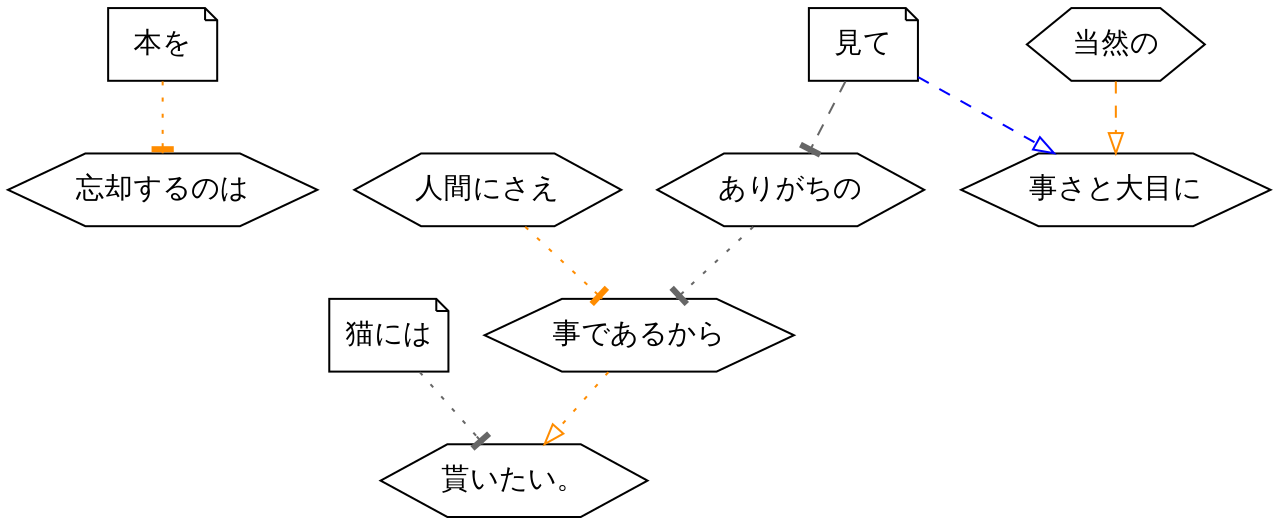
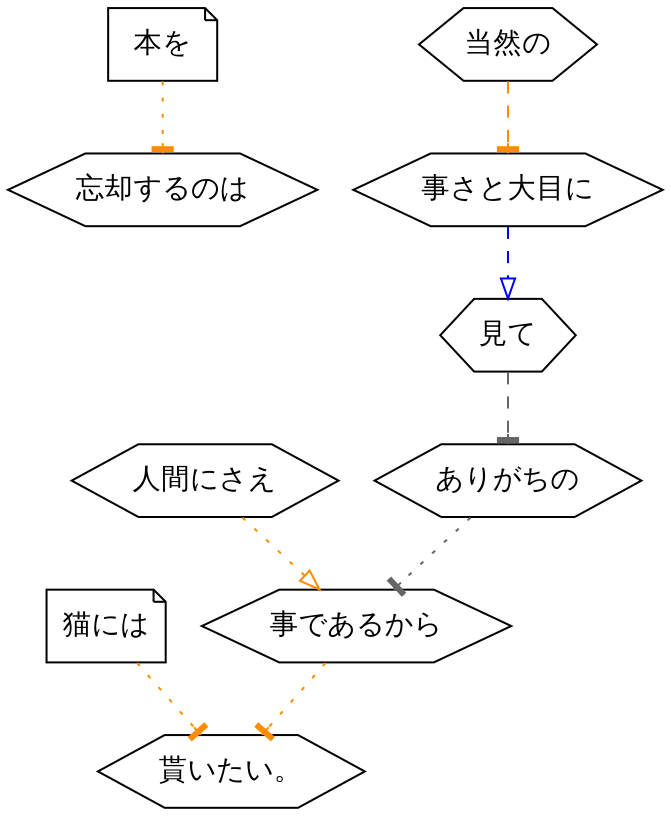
node "見て": shape note -> hexagon
edge "当然の" -> "事さと大目に": arrowhead onormal -> tee
edge "見て" -> "事さと大目に": reversed
edge "人間にさえ" -> "事であるから": arrowhead tee -> onormal
edge "事であるから" -> "貰いたい。": arrowhead onormal -> tee
edge "猫には" -> "貰いたい。": color gray40 -> darkorange
